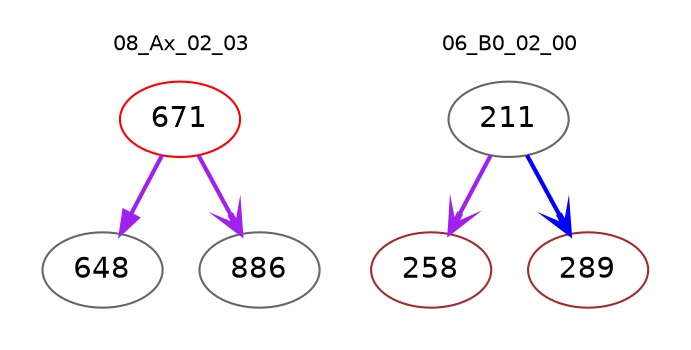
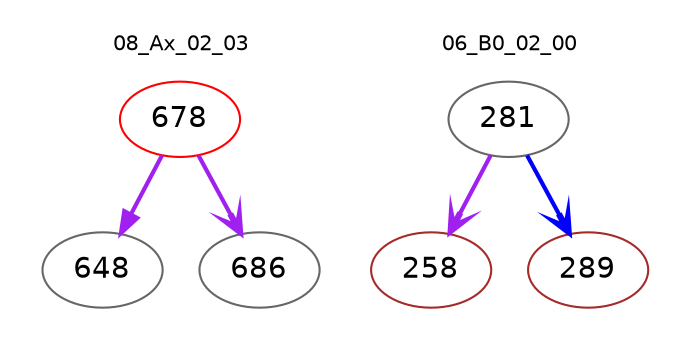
node "671": label "671" -> "678"
node "211": label "211" -> "281"
node "886": label "886" -> "686"
